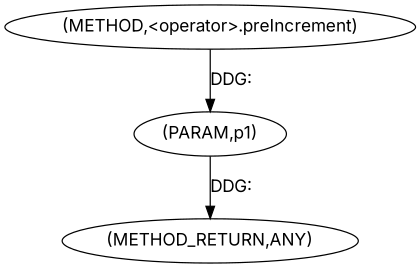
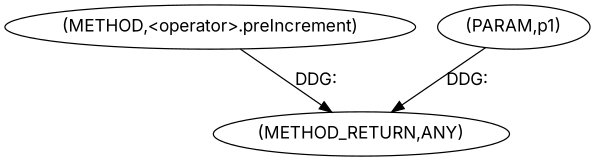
edge "(METHOD,<operator>.preIncrement)" -> "(PARAM,p1)": now "(METHOD,<operator>.preIncrement)" -> "(METHOD_RETURN,ANY)"
